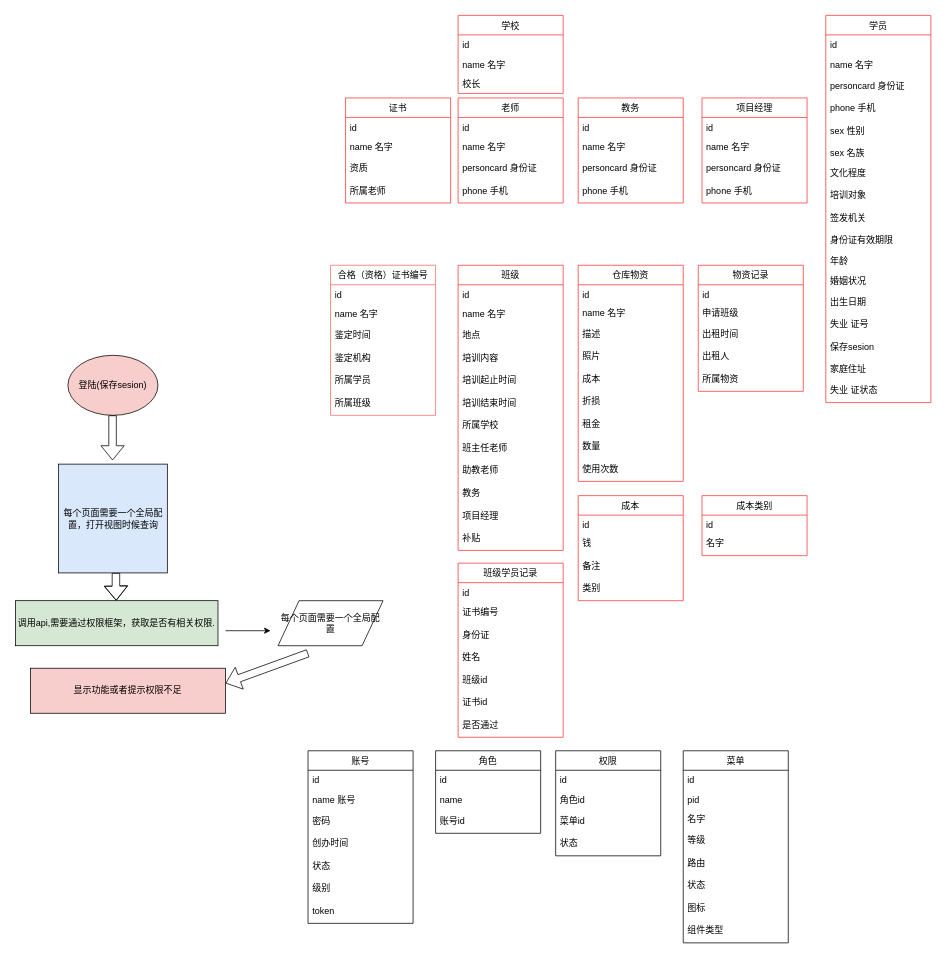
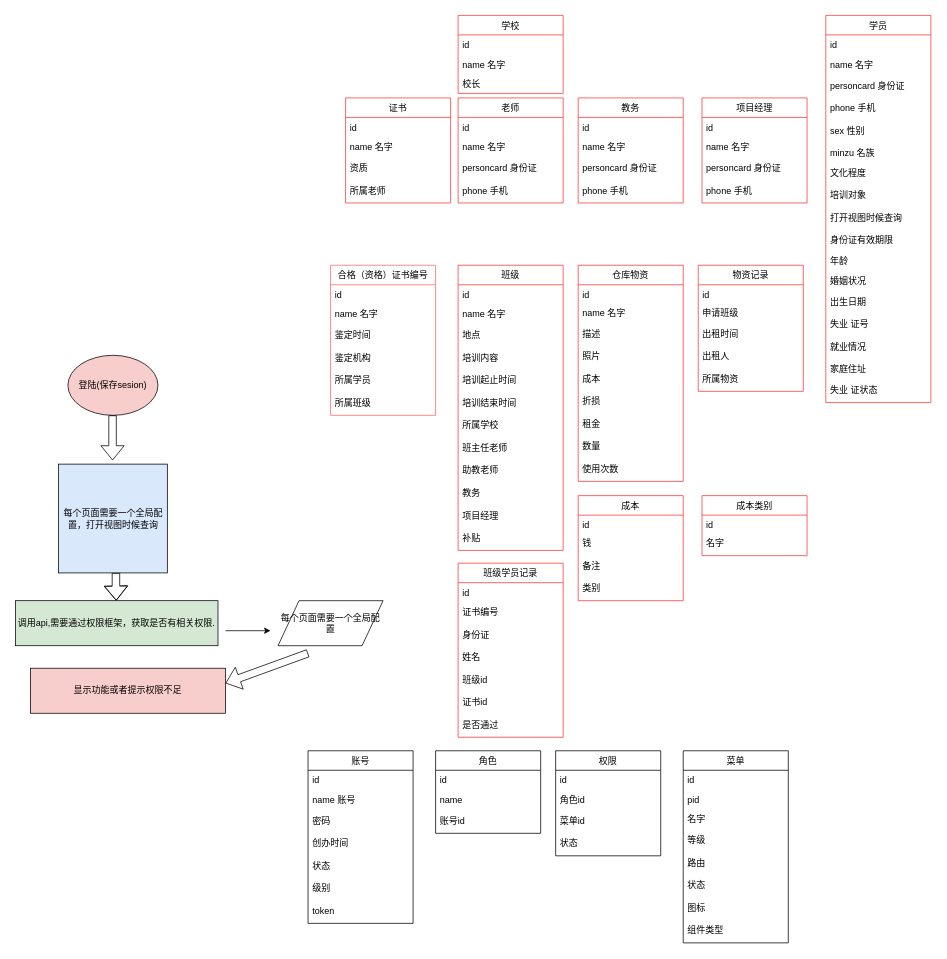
node "sex 名族": label "sex 名族" -> "minzu 名族"
node "签发机关": label "签发机关" -> "打开视图时候查询"
node "保存sesion": label "保存sesion" -> "就业情况"
